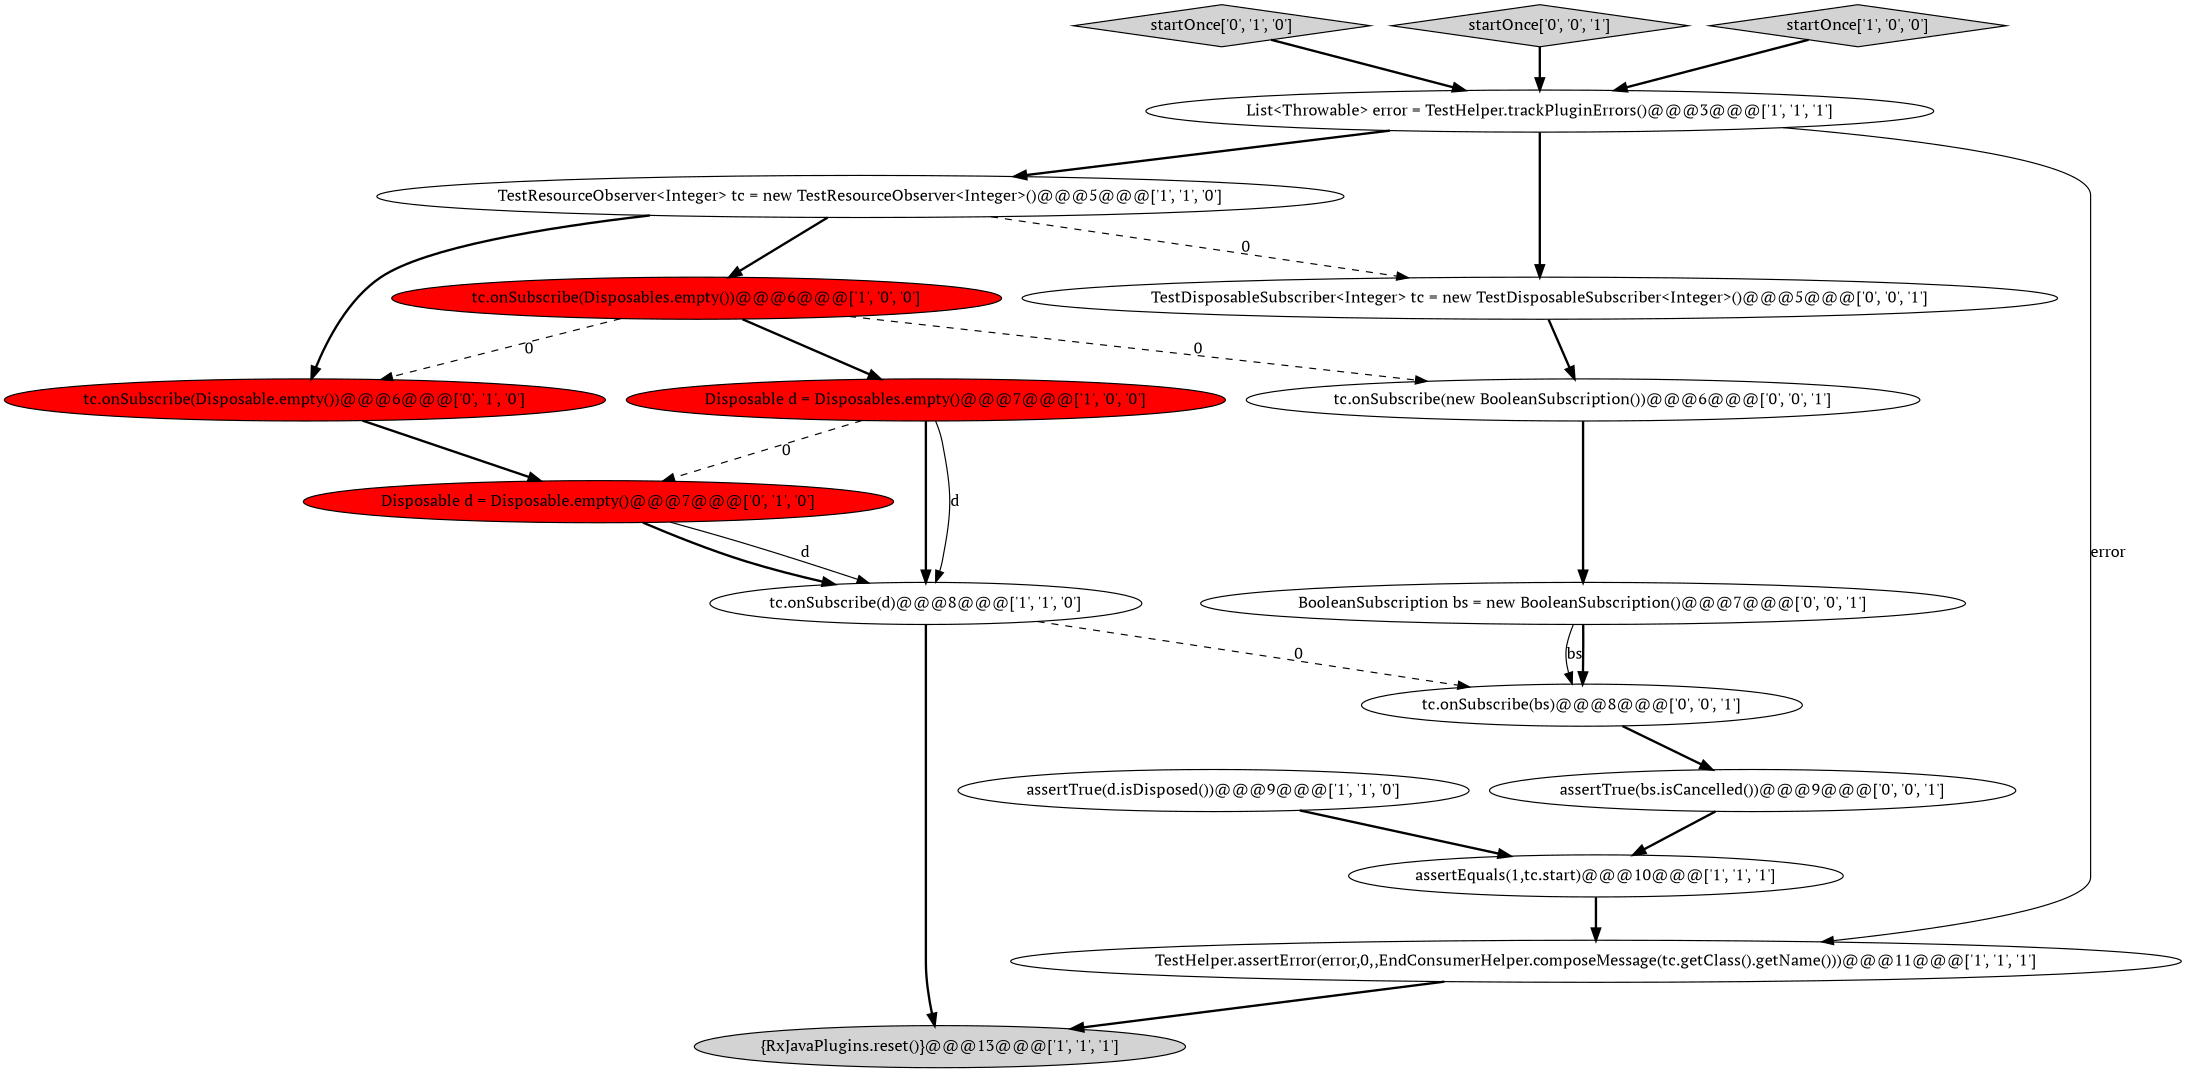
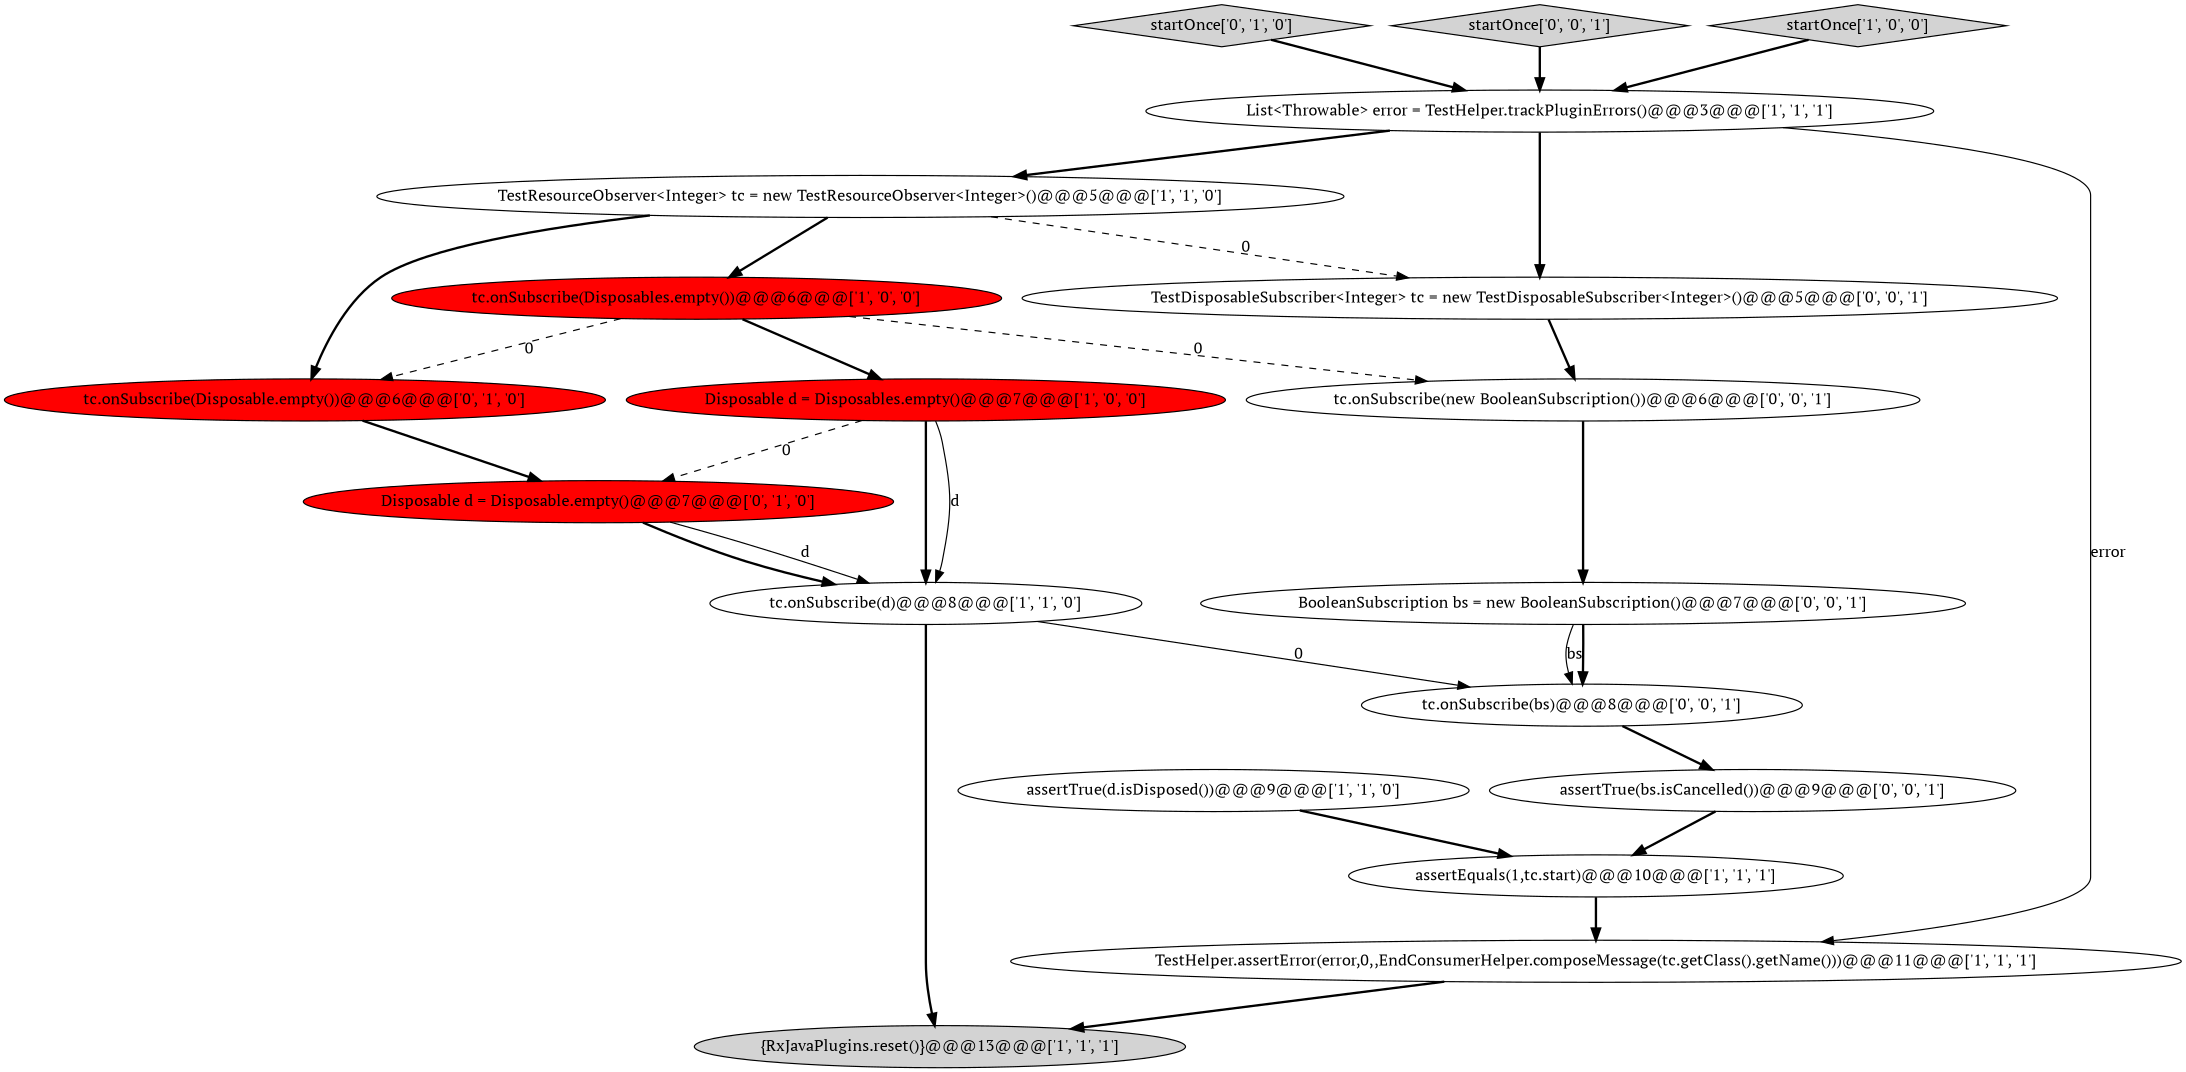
edge "tc.onSubscribe(d)@@@8@@@['1', '1', '0']" -> "tc.onSubscribe(bs)@@@8@@@['0', '0', '1']": style dashed -> solid
